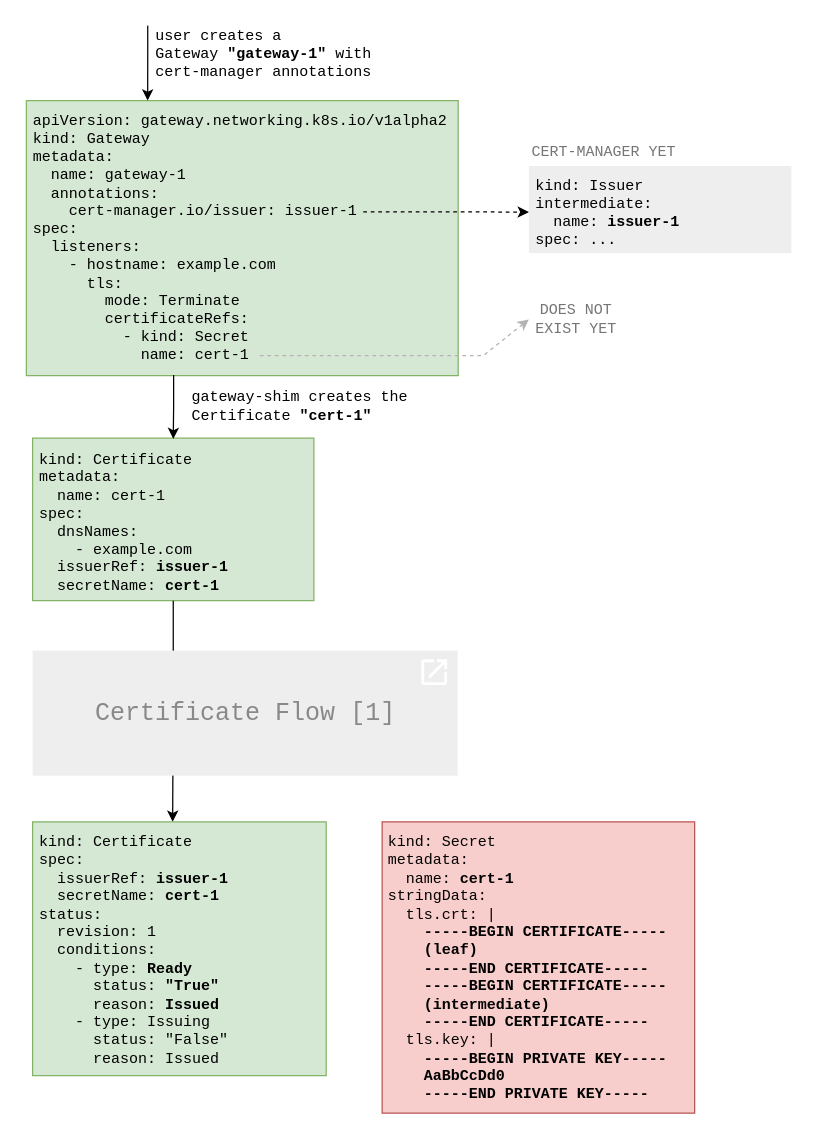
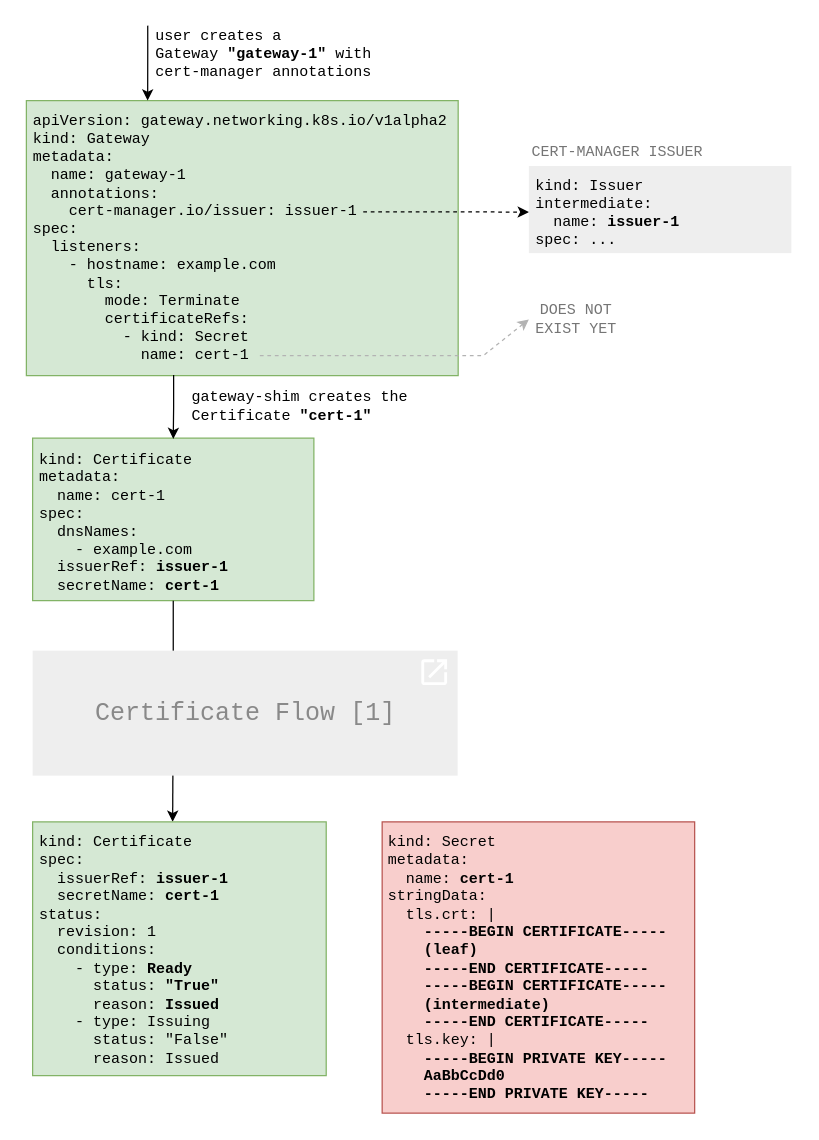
node "CERT-MANAGER YET": label "CERT-MANAGER YET" -> "CERT-MANAGER ISSUER"
